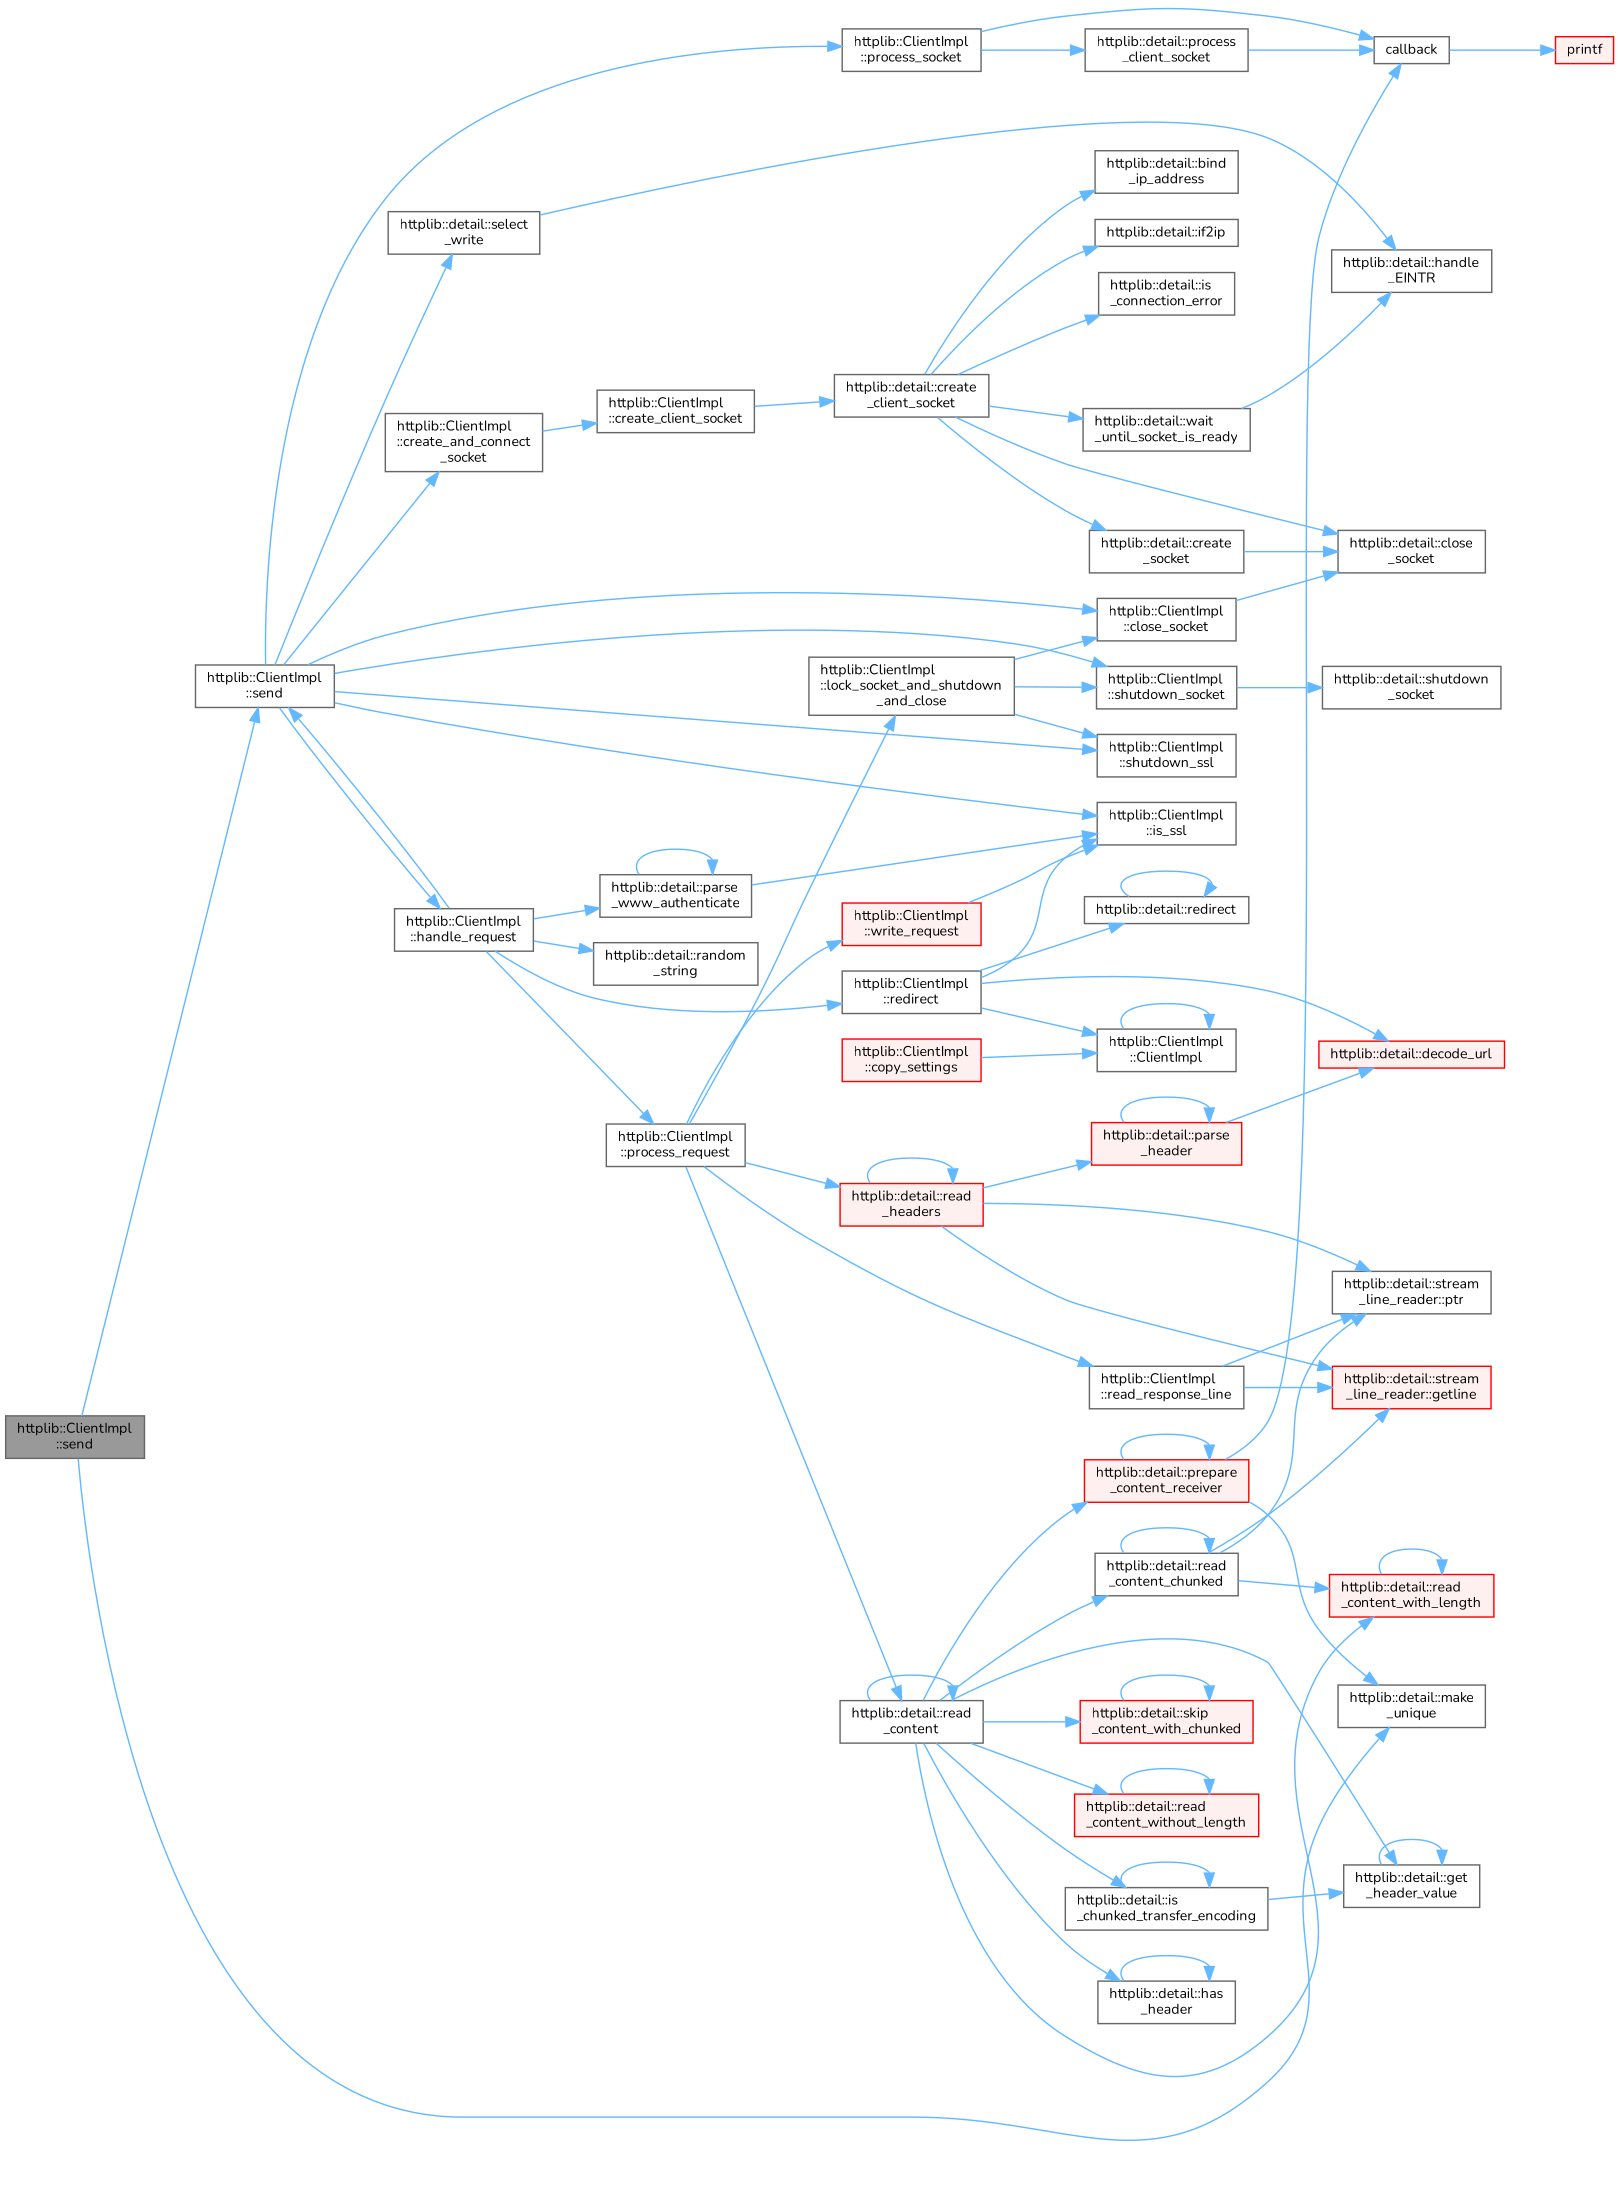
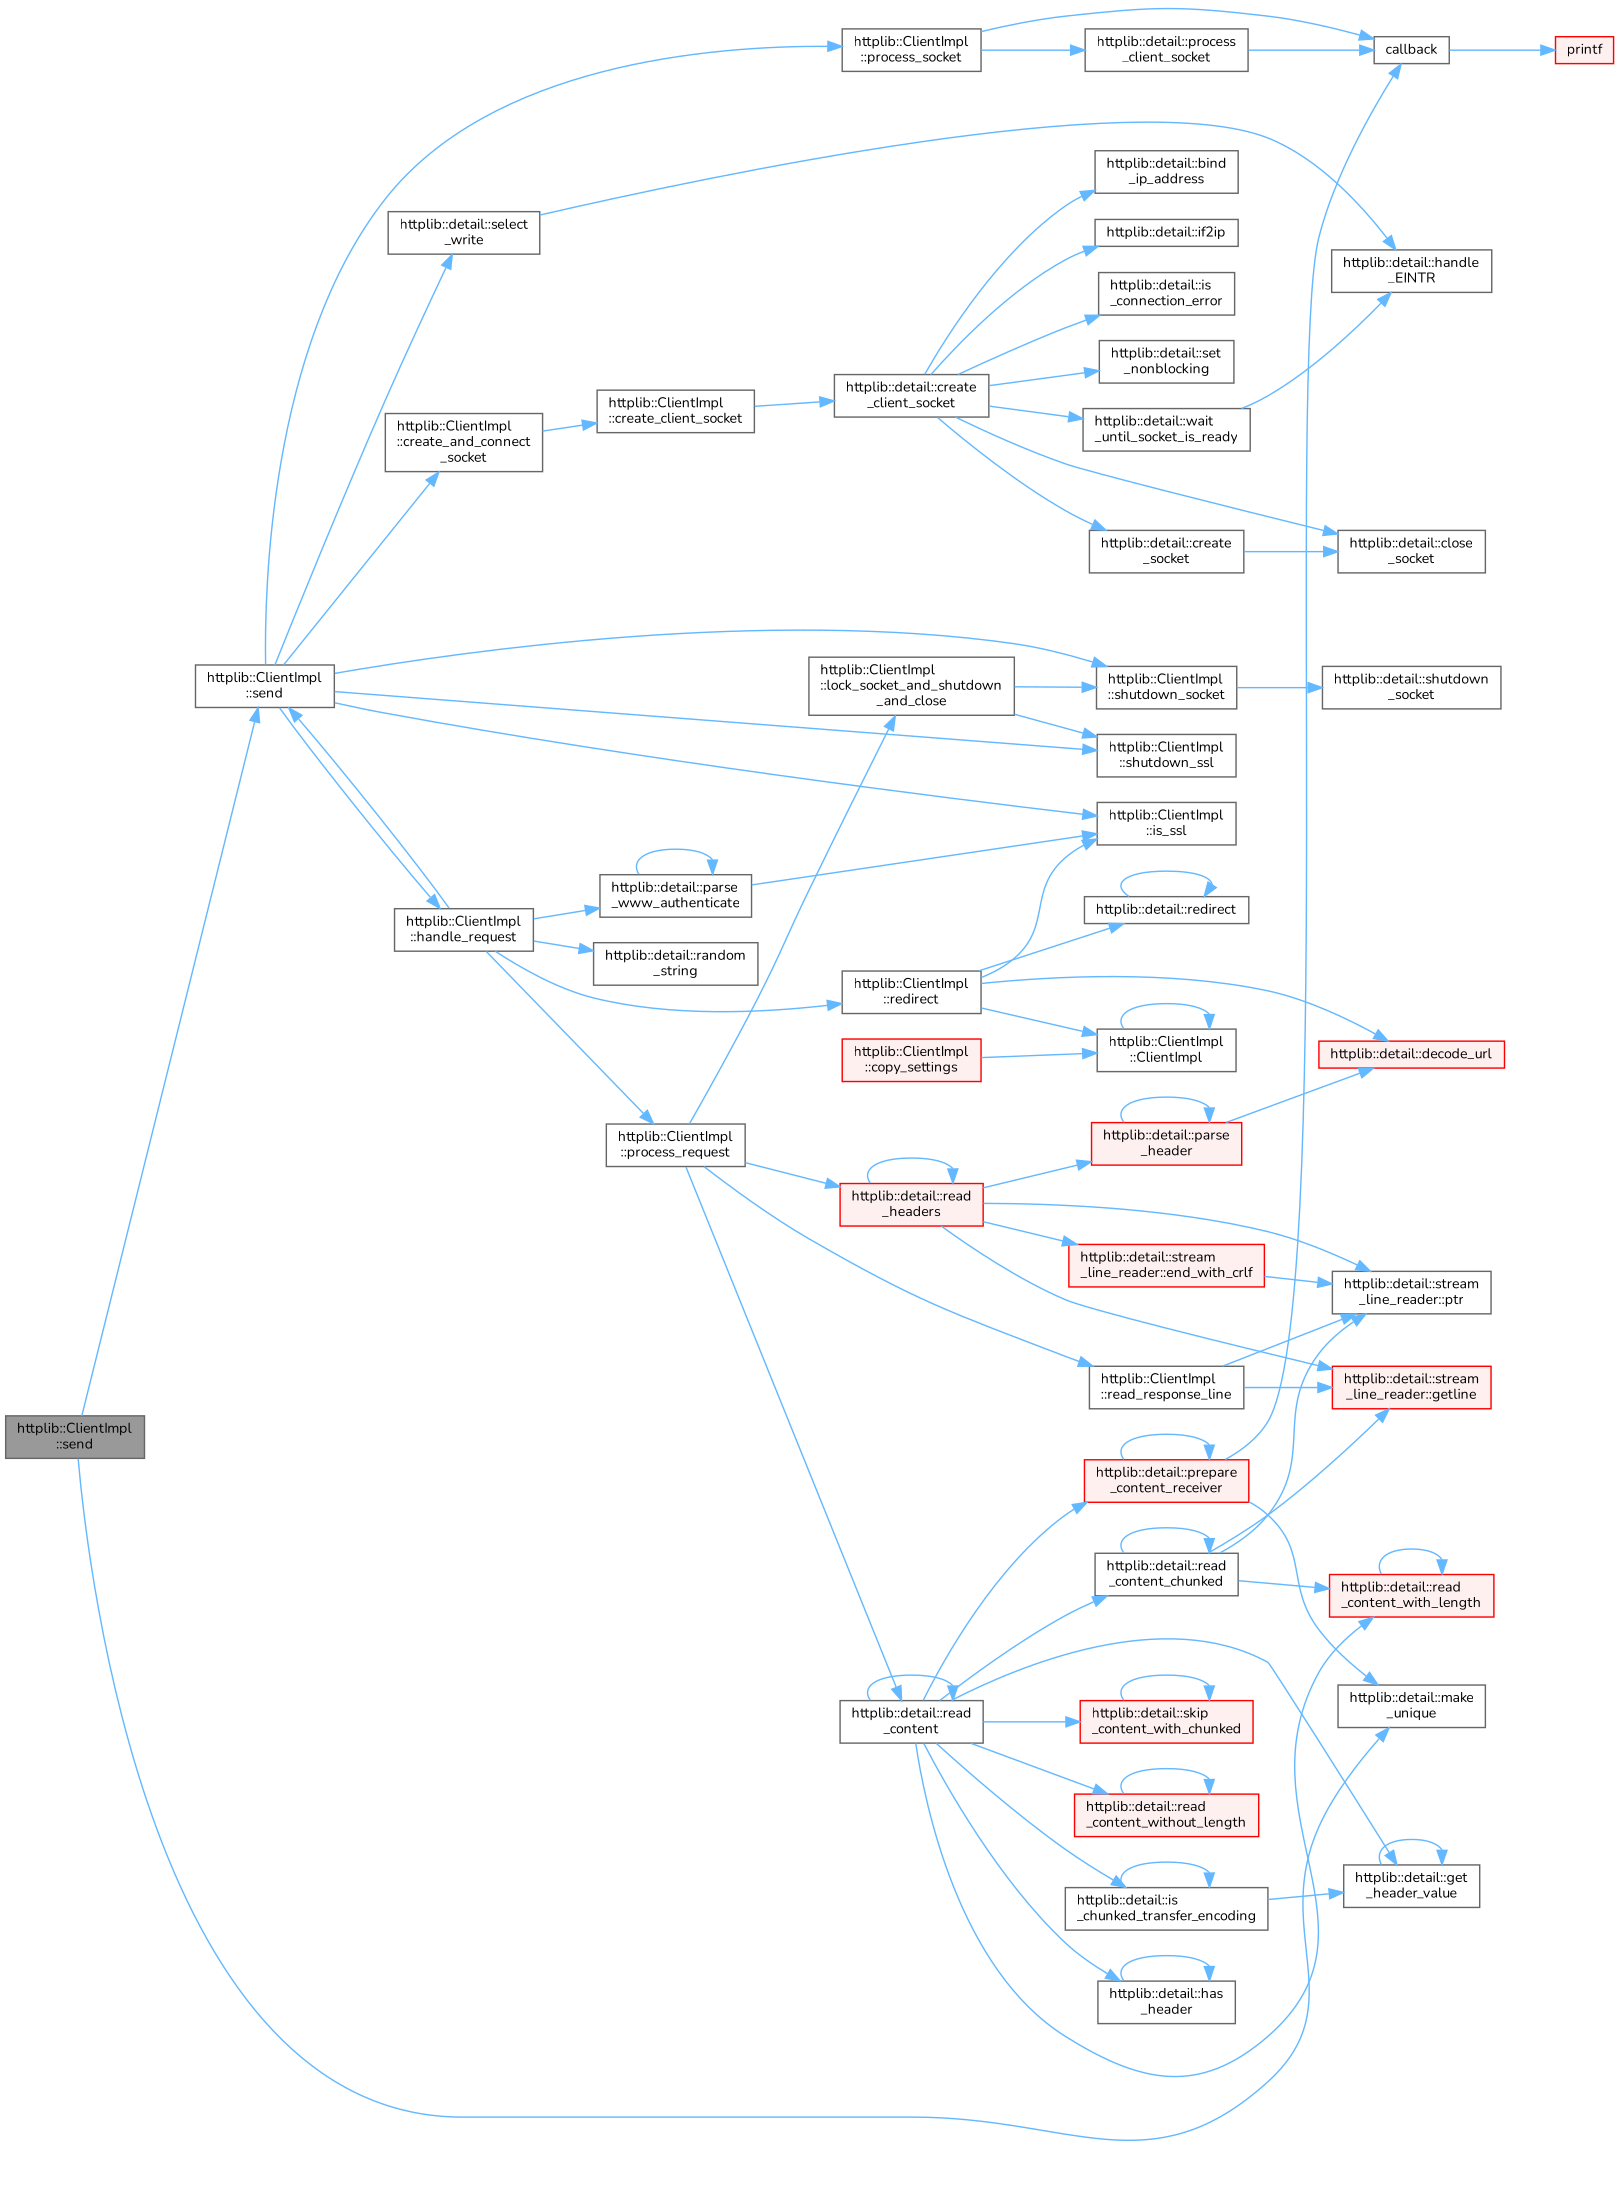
node "httplib::detail::set _nonblocking": added
node "httplib::ClientImpl ::close_socket": removed
node "httplib::ClientImpl ::write_request": removed
node "httplib::detail::stream _line_reader::end_with_crlf": added
